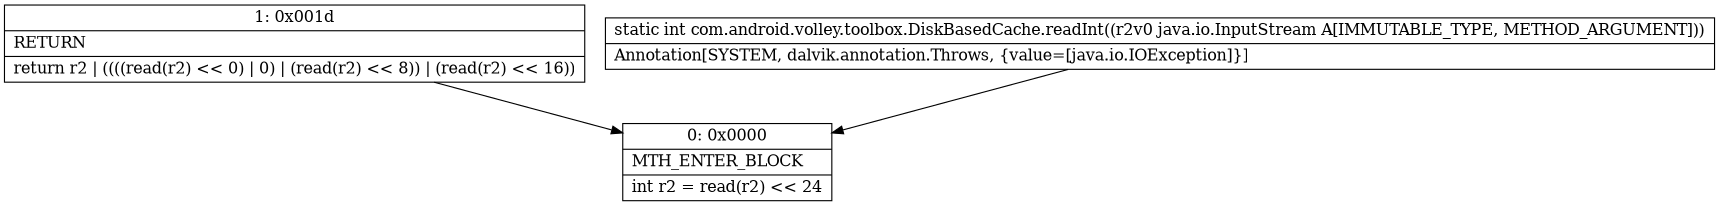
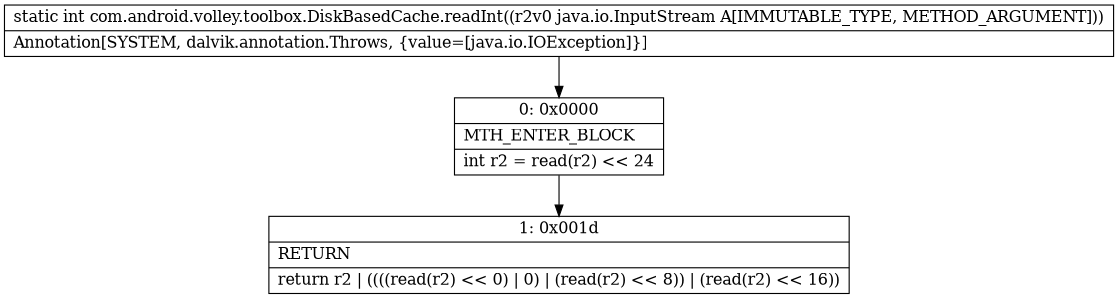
edge "1: 0x001d" -> "0: 0x0000": reversed
